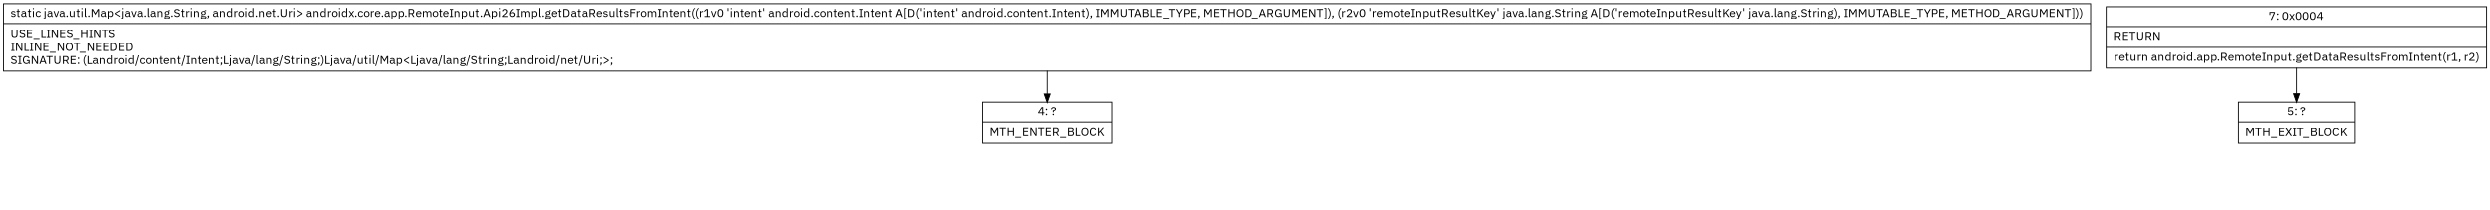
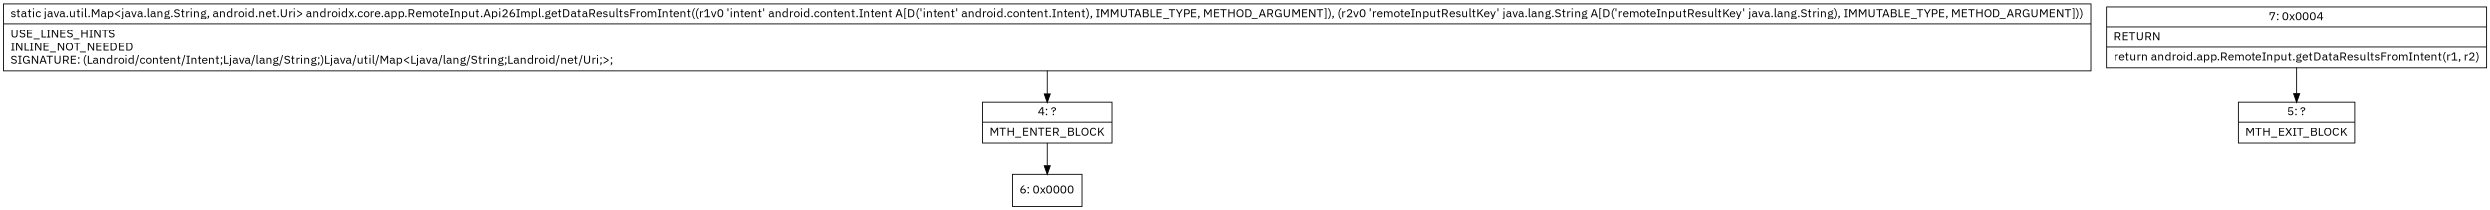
node "6: 0x0000": added
